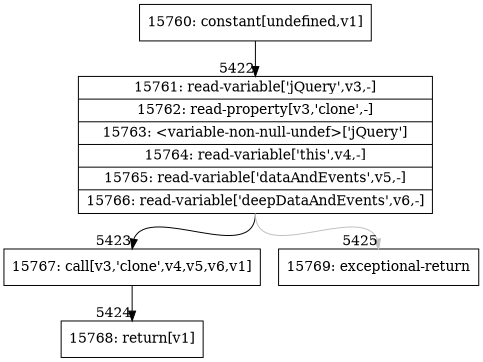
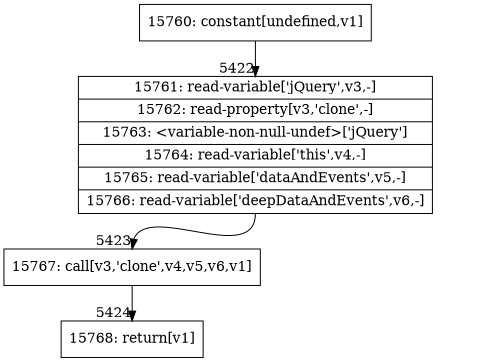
node "15769: exceptional-return": removed
